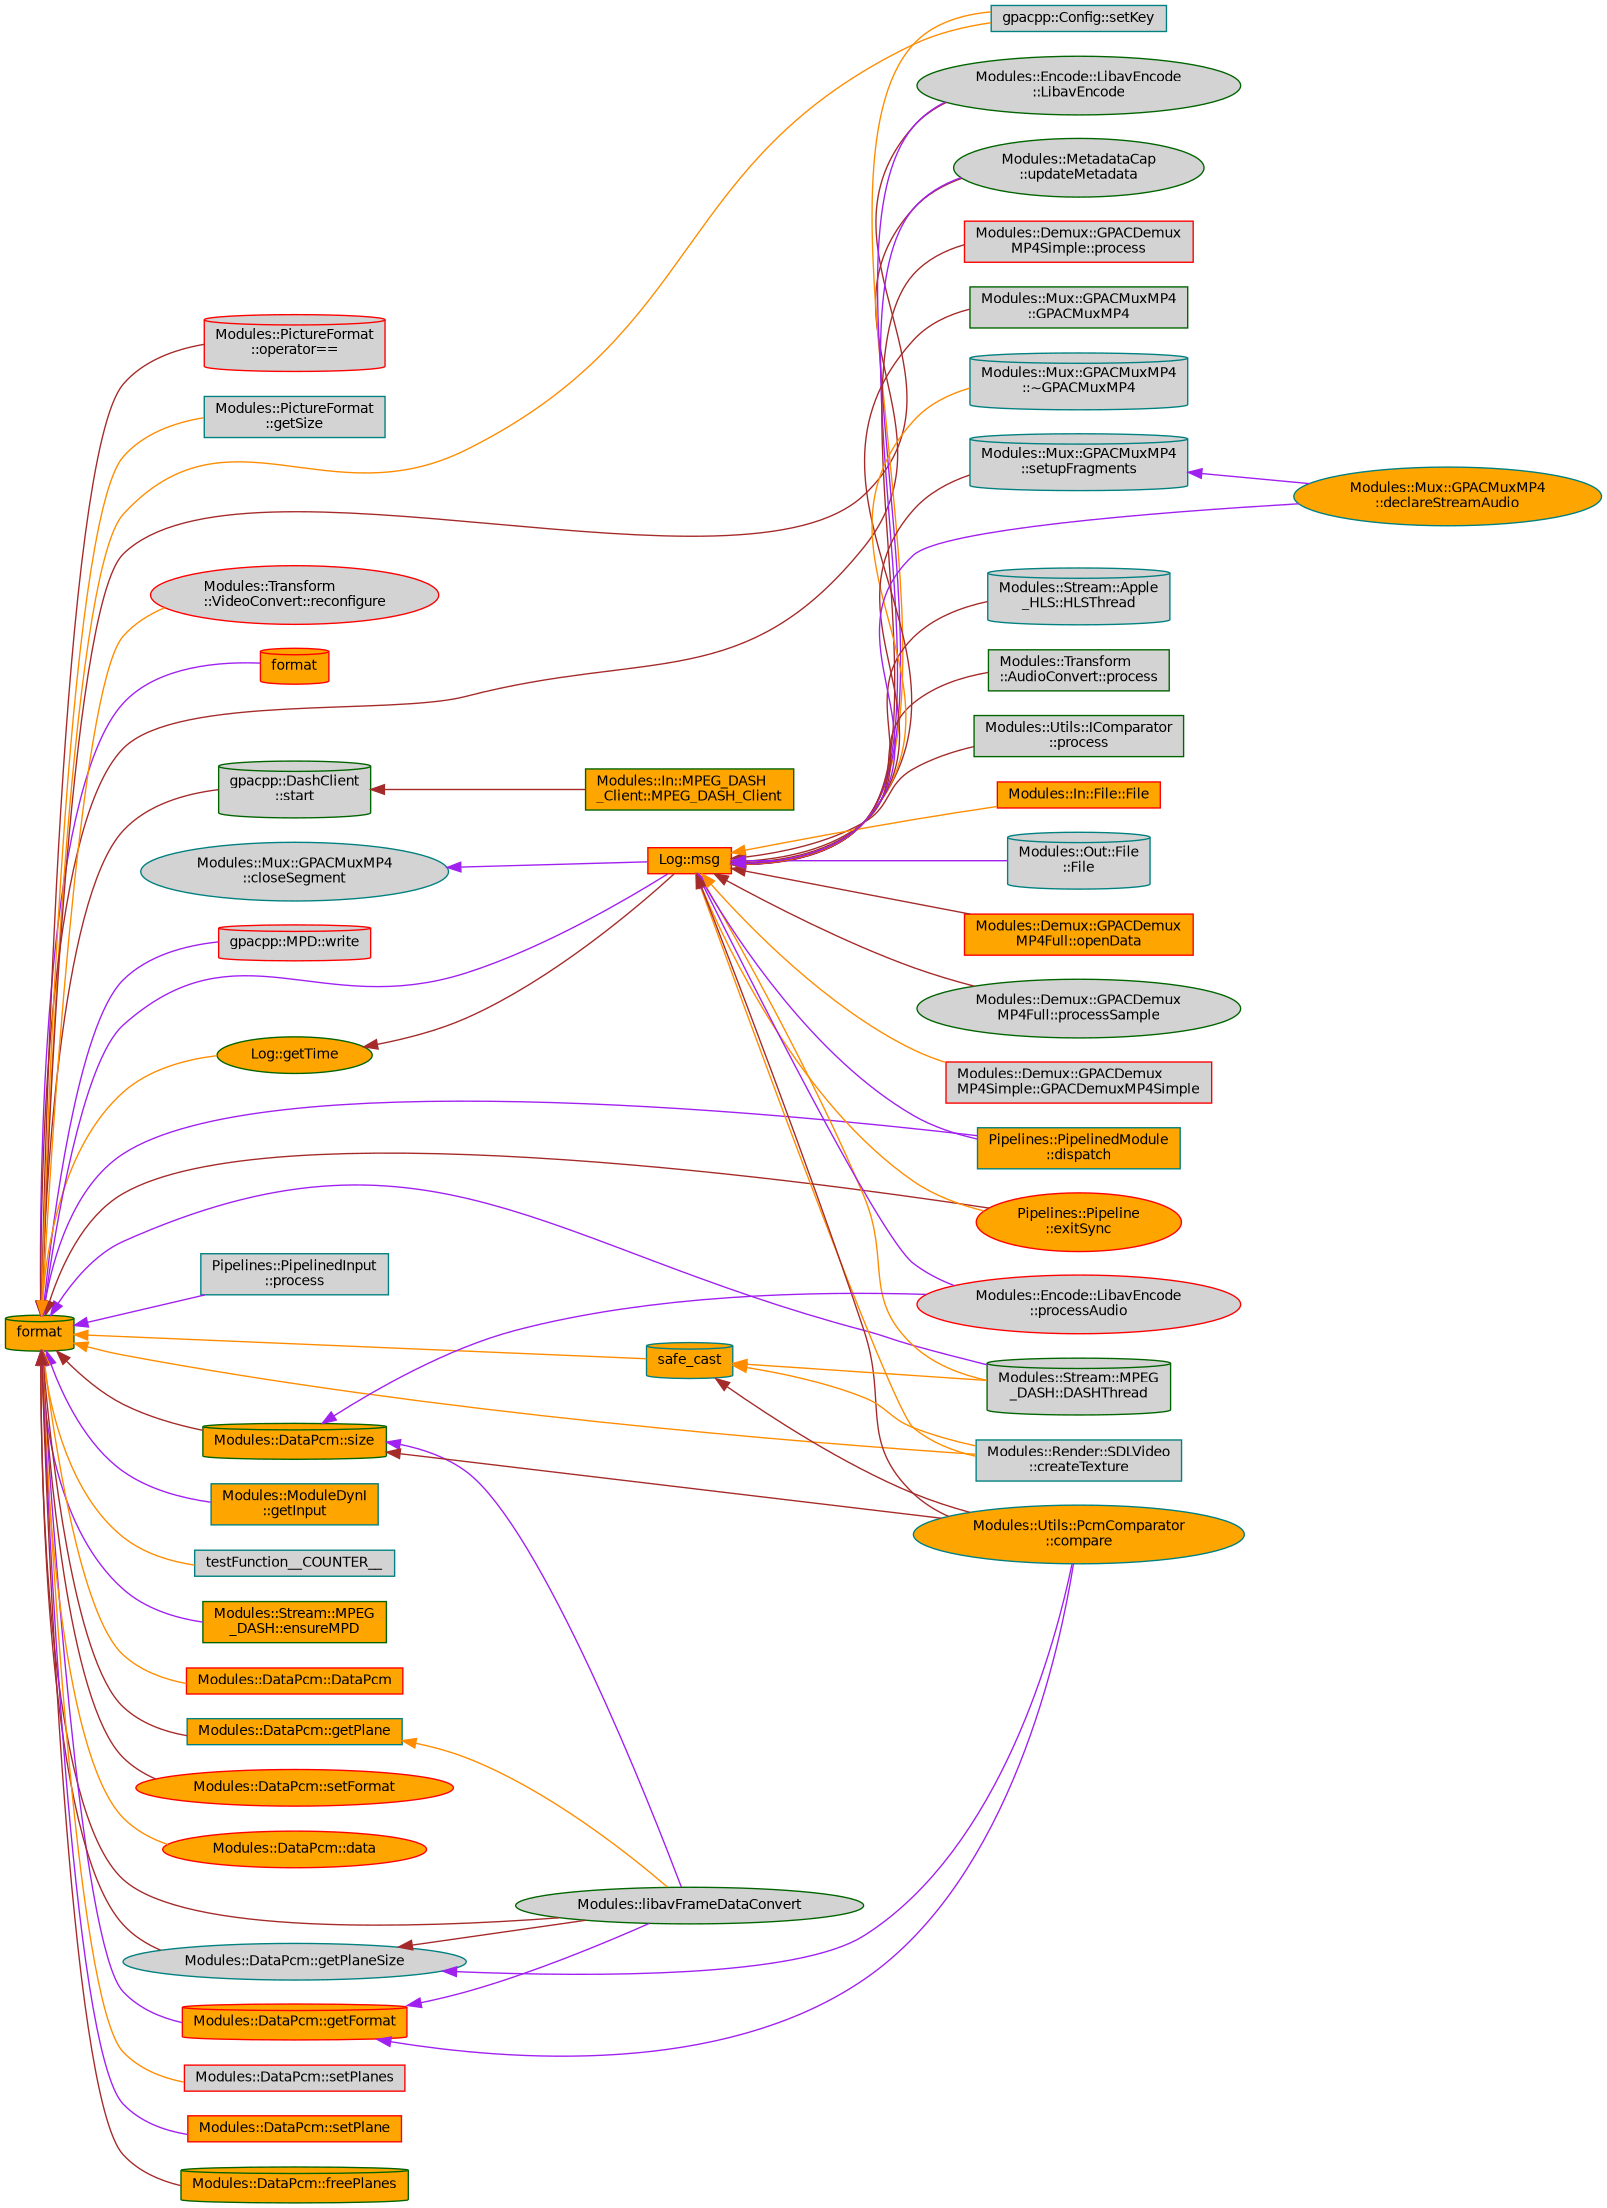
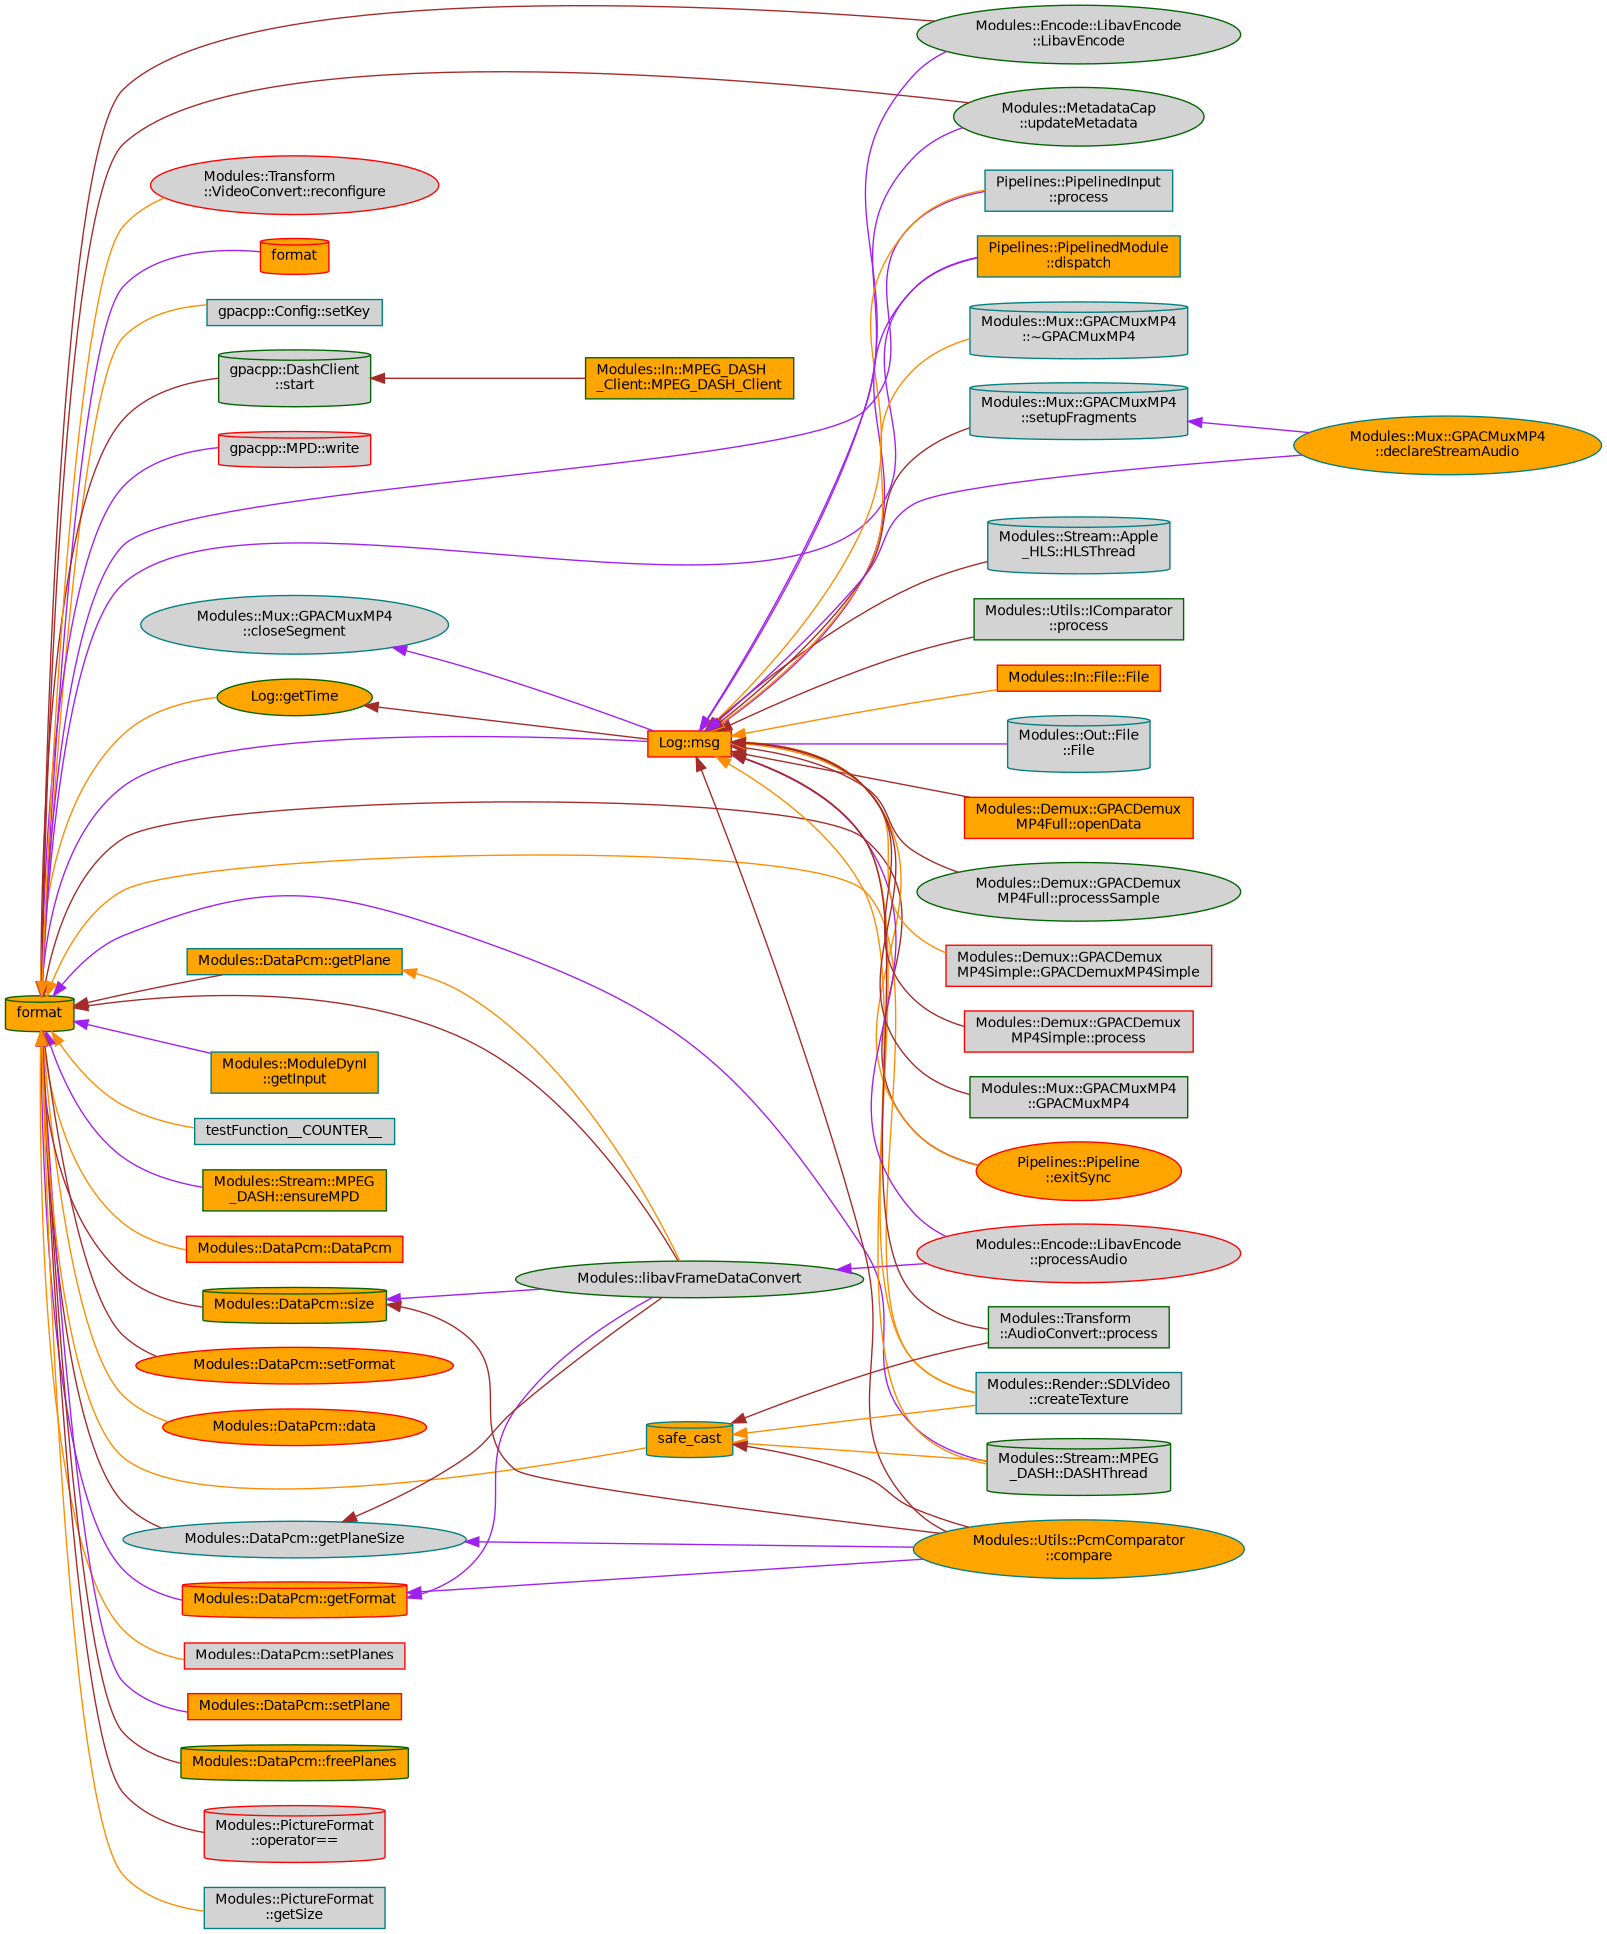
edge "gpacpp::Config::setKey" -> "Log::msg": now "Pipelines::PipelinedInput ::process" -> "Log::msg"
edge "Modules::Encode::LibavEncode ::processAudio" -> "Modules::DataPcm::size": now "Modules::Encode::LibavEncode ::processAudio" -> "Modules::libavFrameDataConvert"
edge "Modules::Transform ::AudioConvert::process" -> "safe_cast": added
